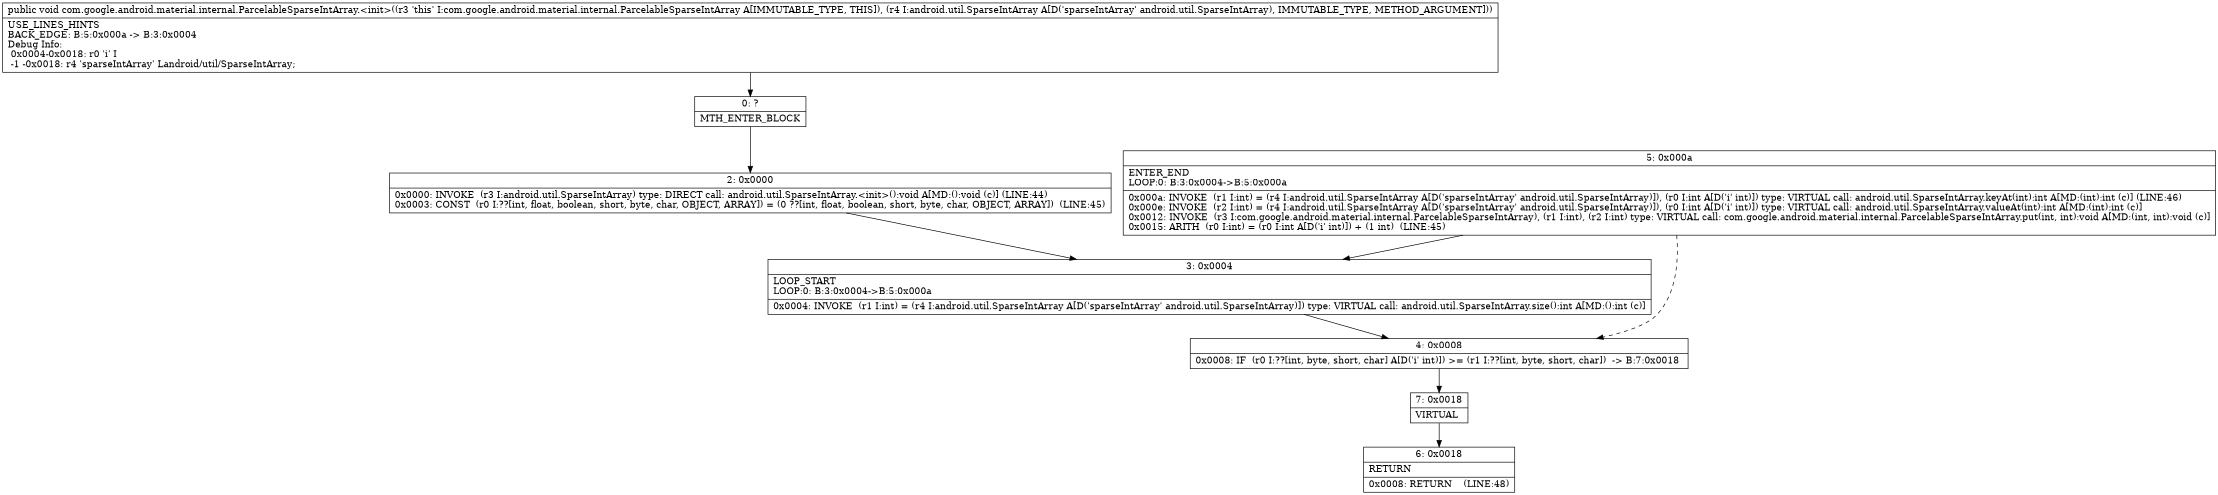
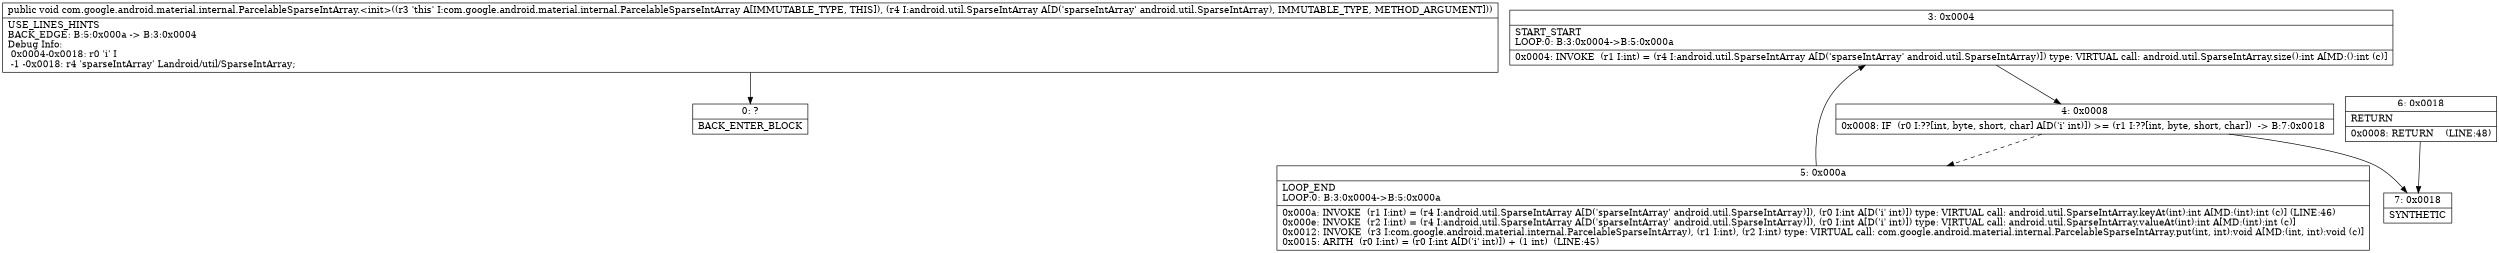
node "0: ?": text "MTH_ENTER_BLOCK" -> "BACK_ENTER_BLOCK"
node "5: 0x000a": text "ENTER_END" -> "LOOP_END"
node "2: 0x0000": removed
node "3: 0x0004": text "LOOP_START" -> "START_START"
edge "5: 0x000a" -> "4: 0x0008": reversed
node "7: 0x0018": text "VIRTUAL" -> "SYNTHETIC"
edge "7: 0x0018" -> "6: 0x0018": reversed
